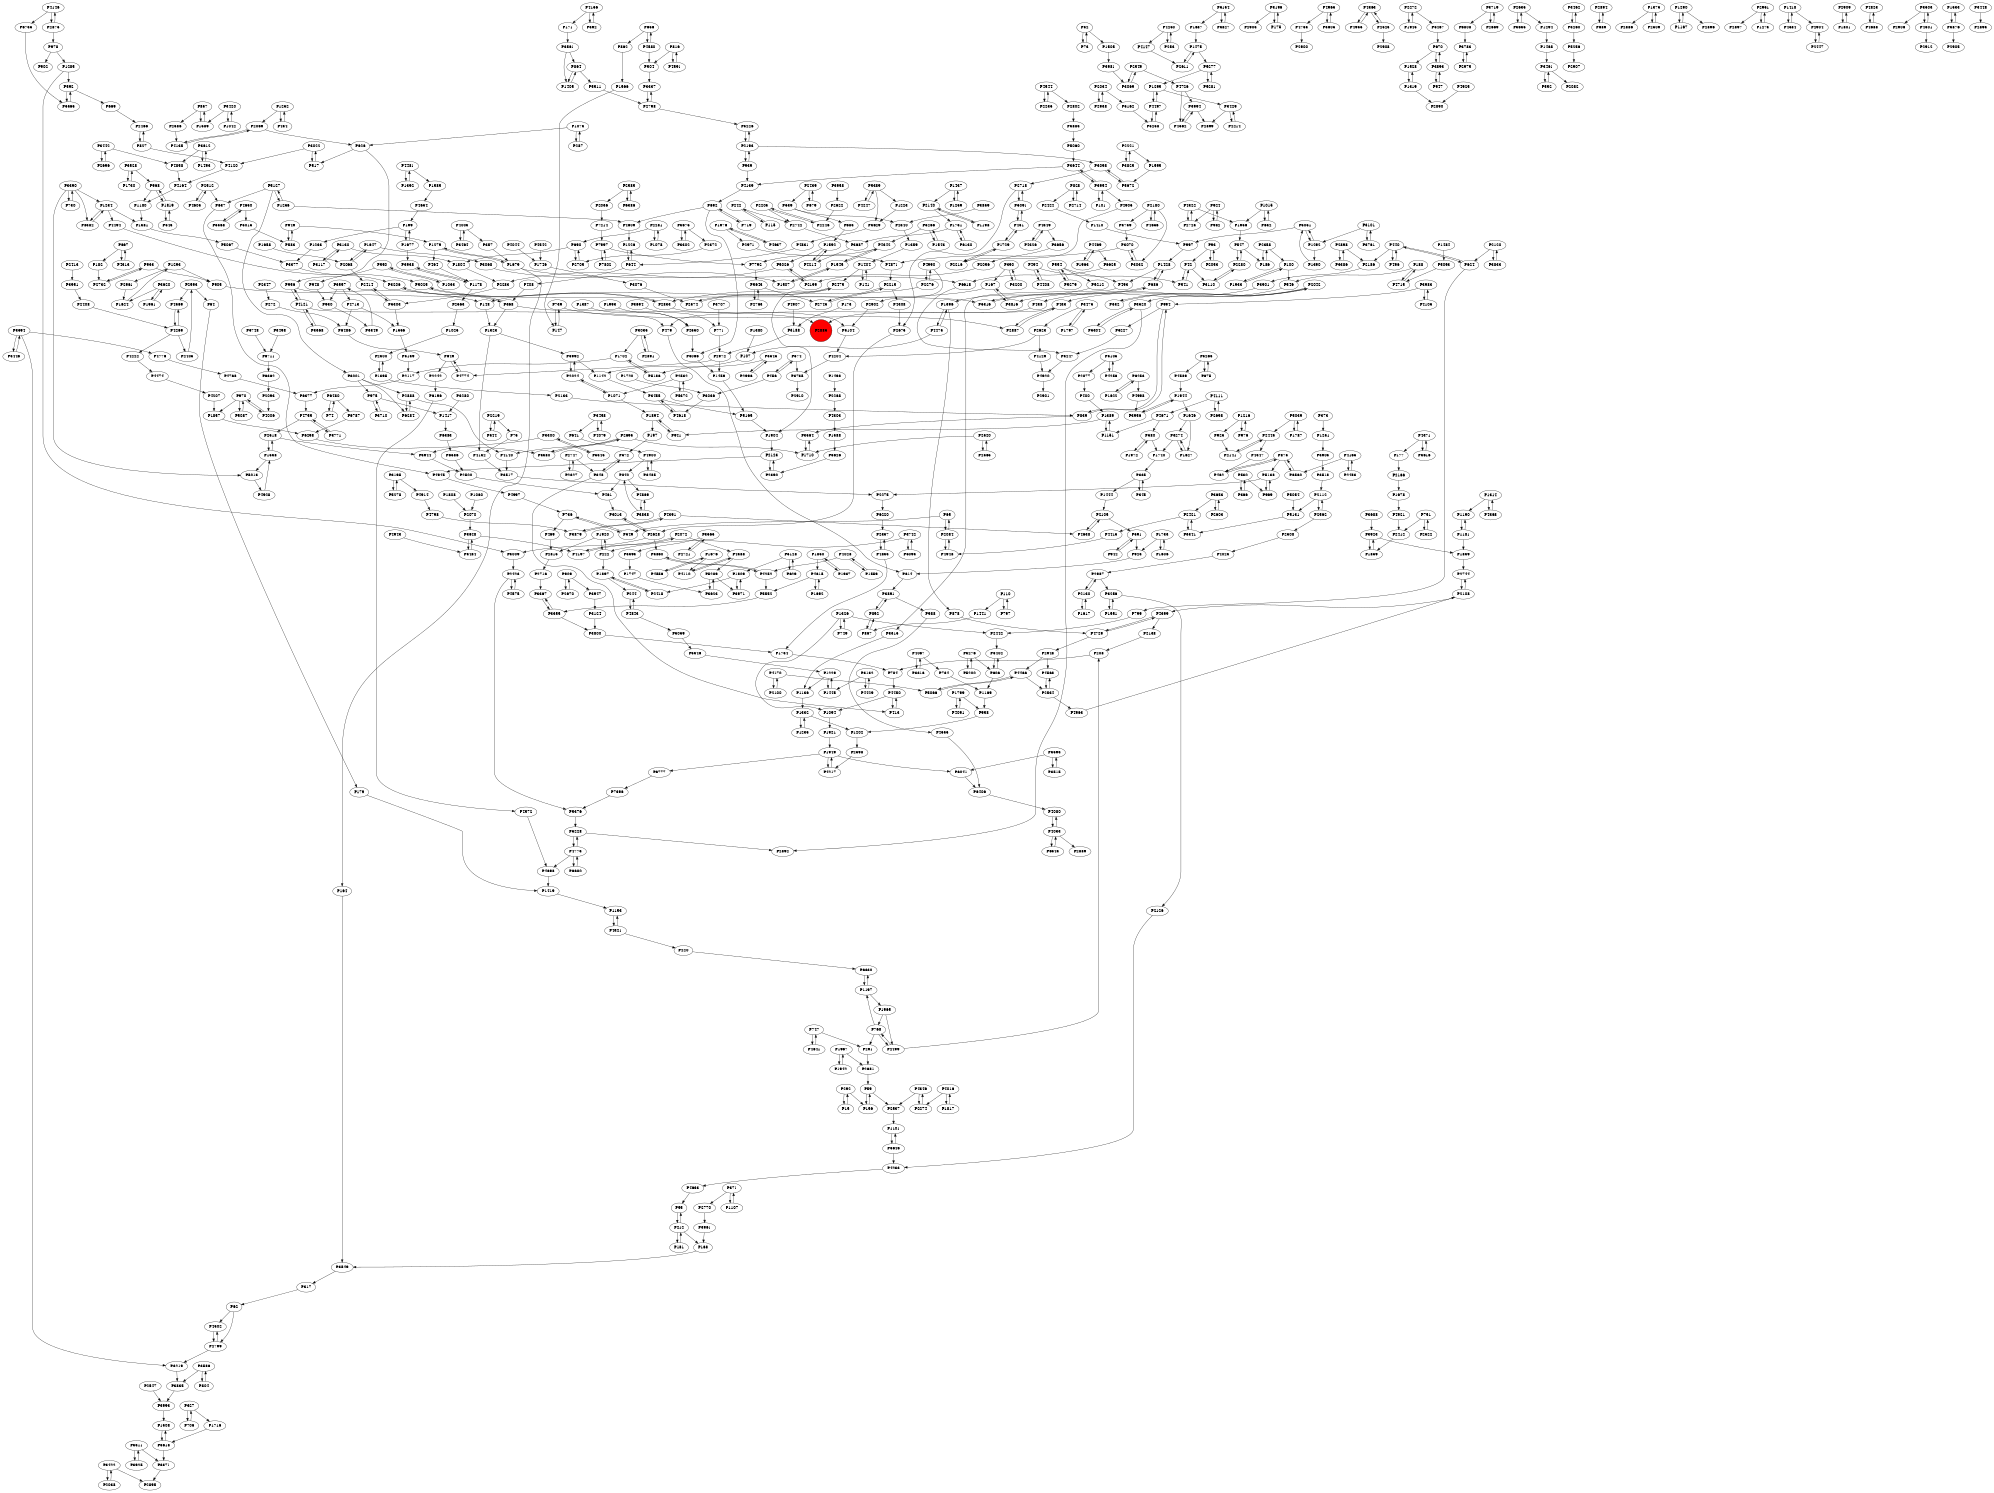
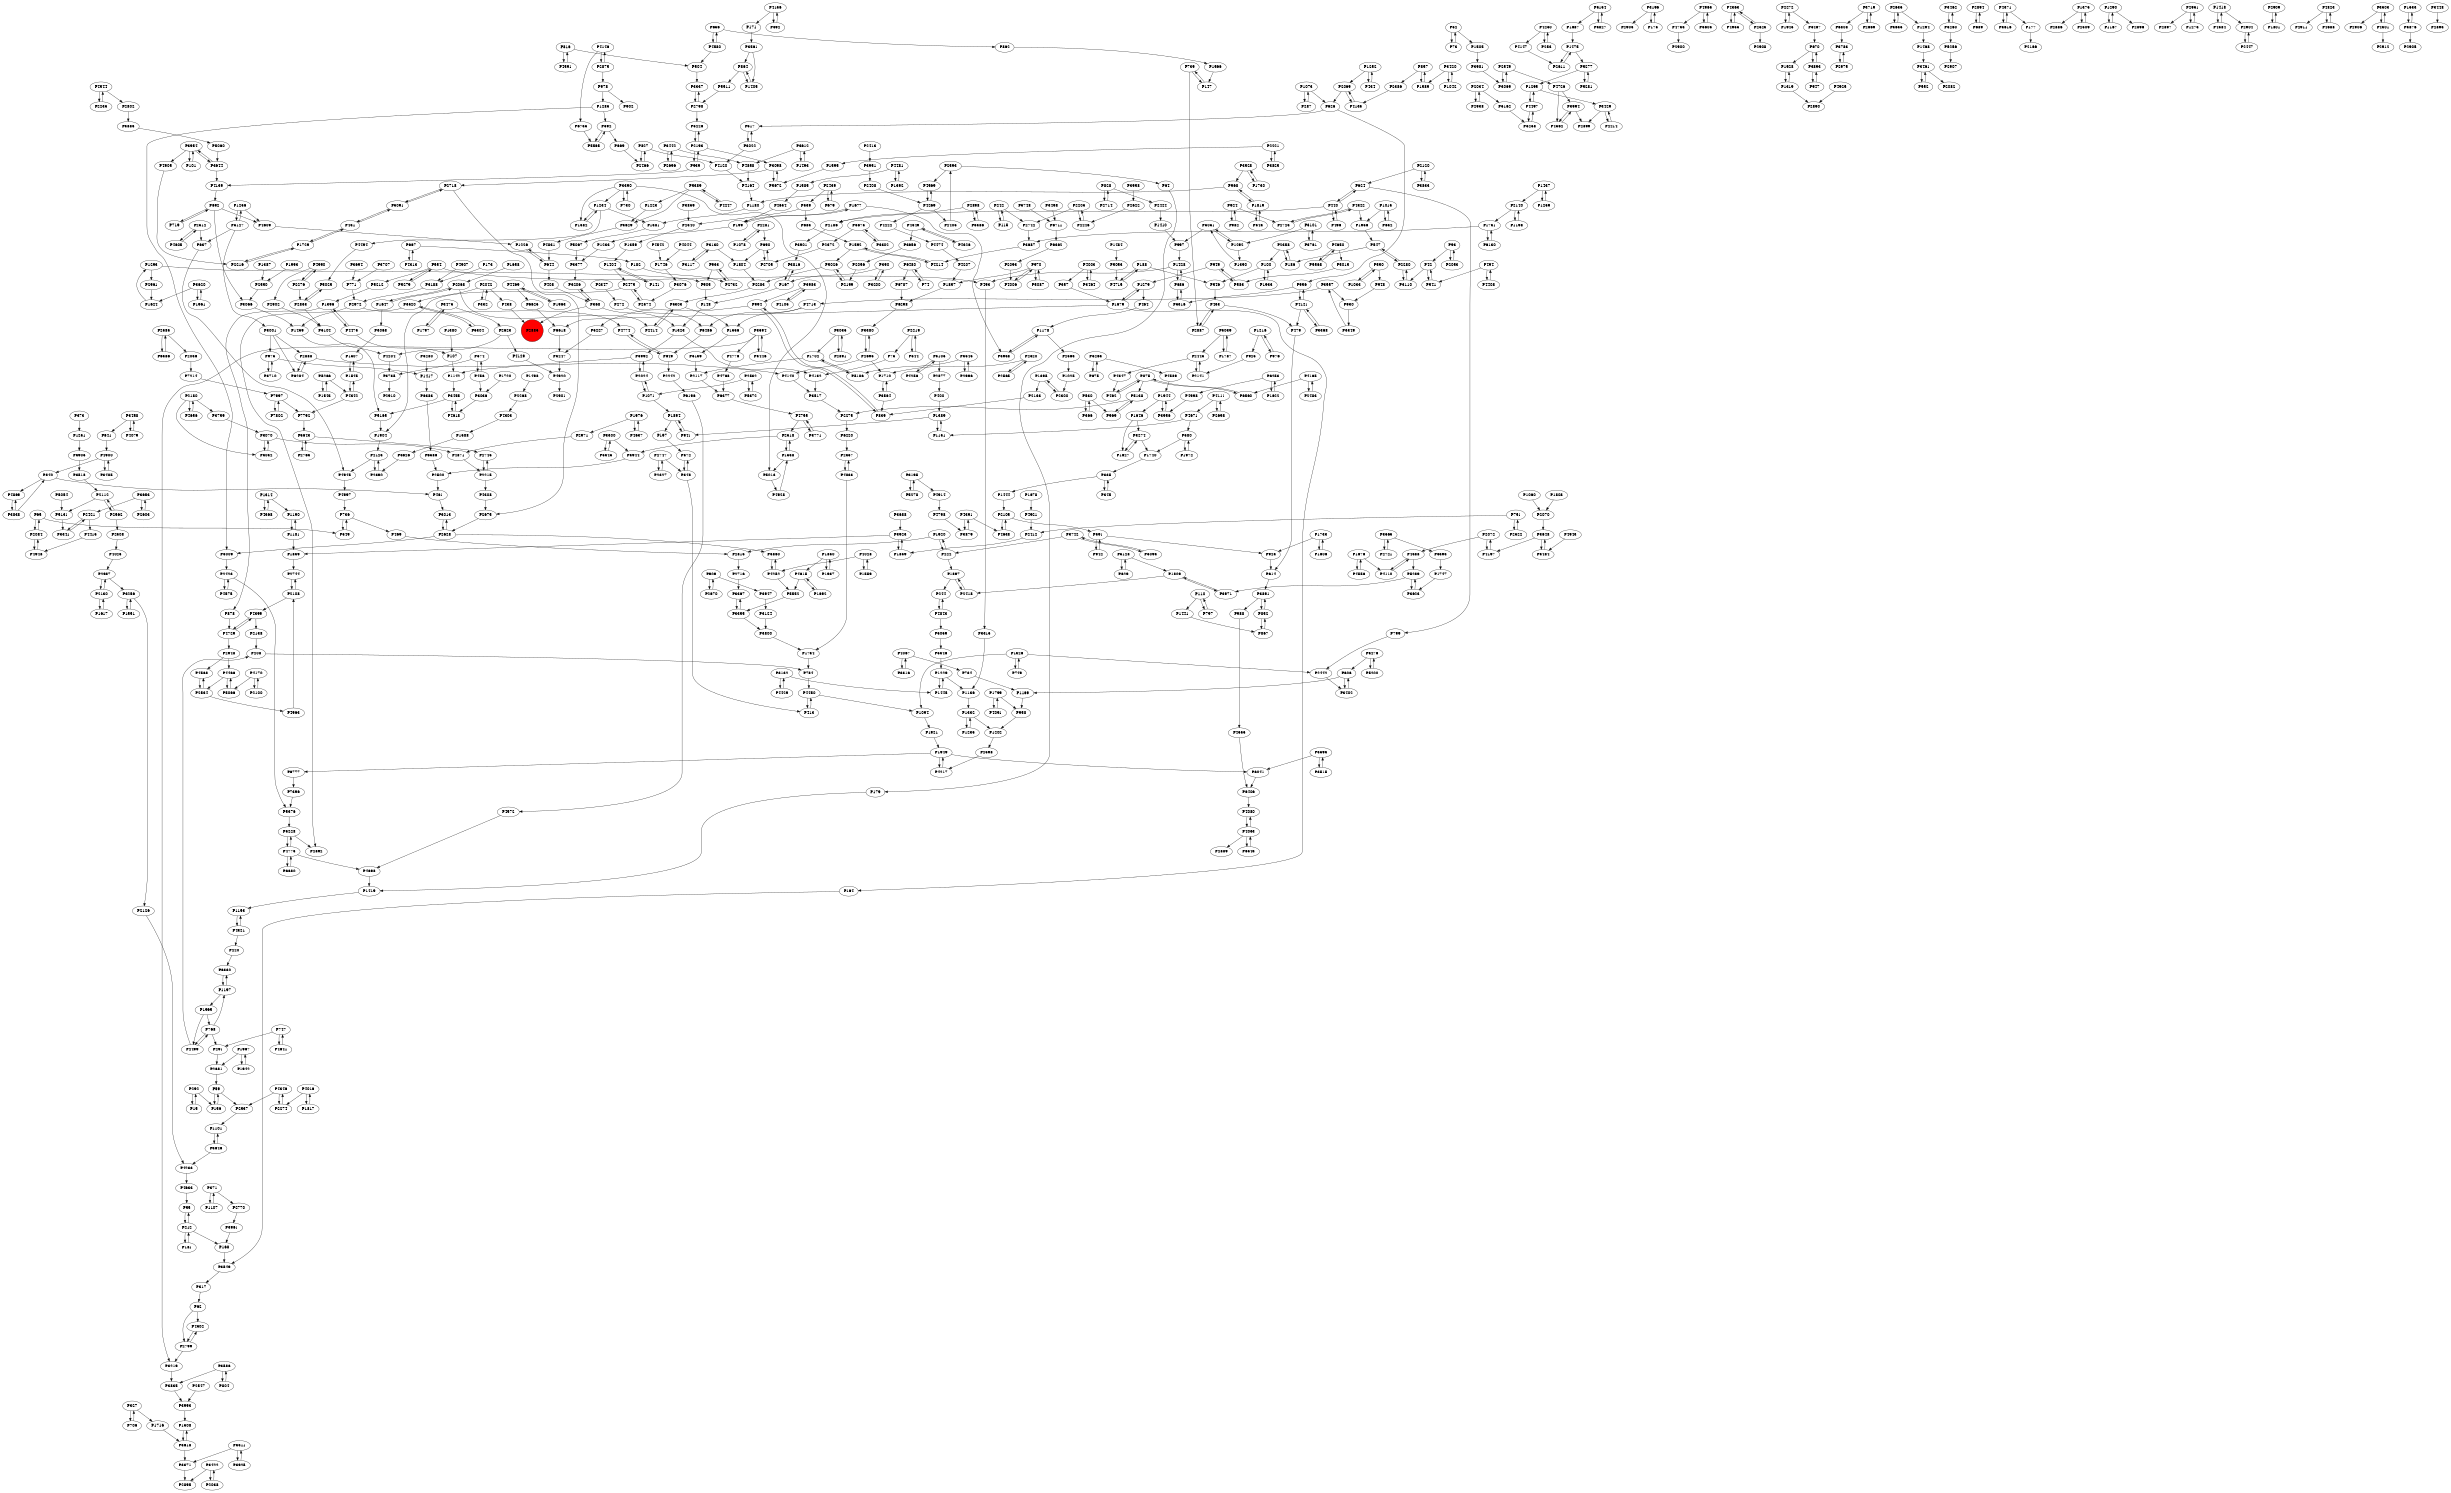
node "P2911": added
node "P8382": label "P8382" -> "P1382"
edge "P839" -> "P3564": reversed
edge "P2166" -> "P1678": removed
